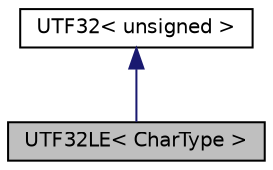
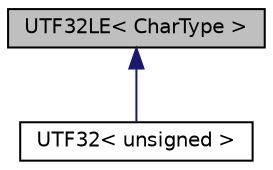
edge "UTF32LE< CharType >" -> "UTF32< unsigned >": reversed
